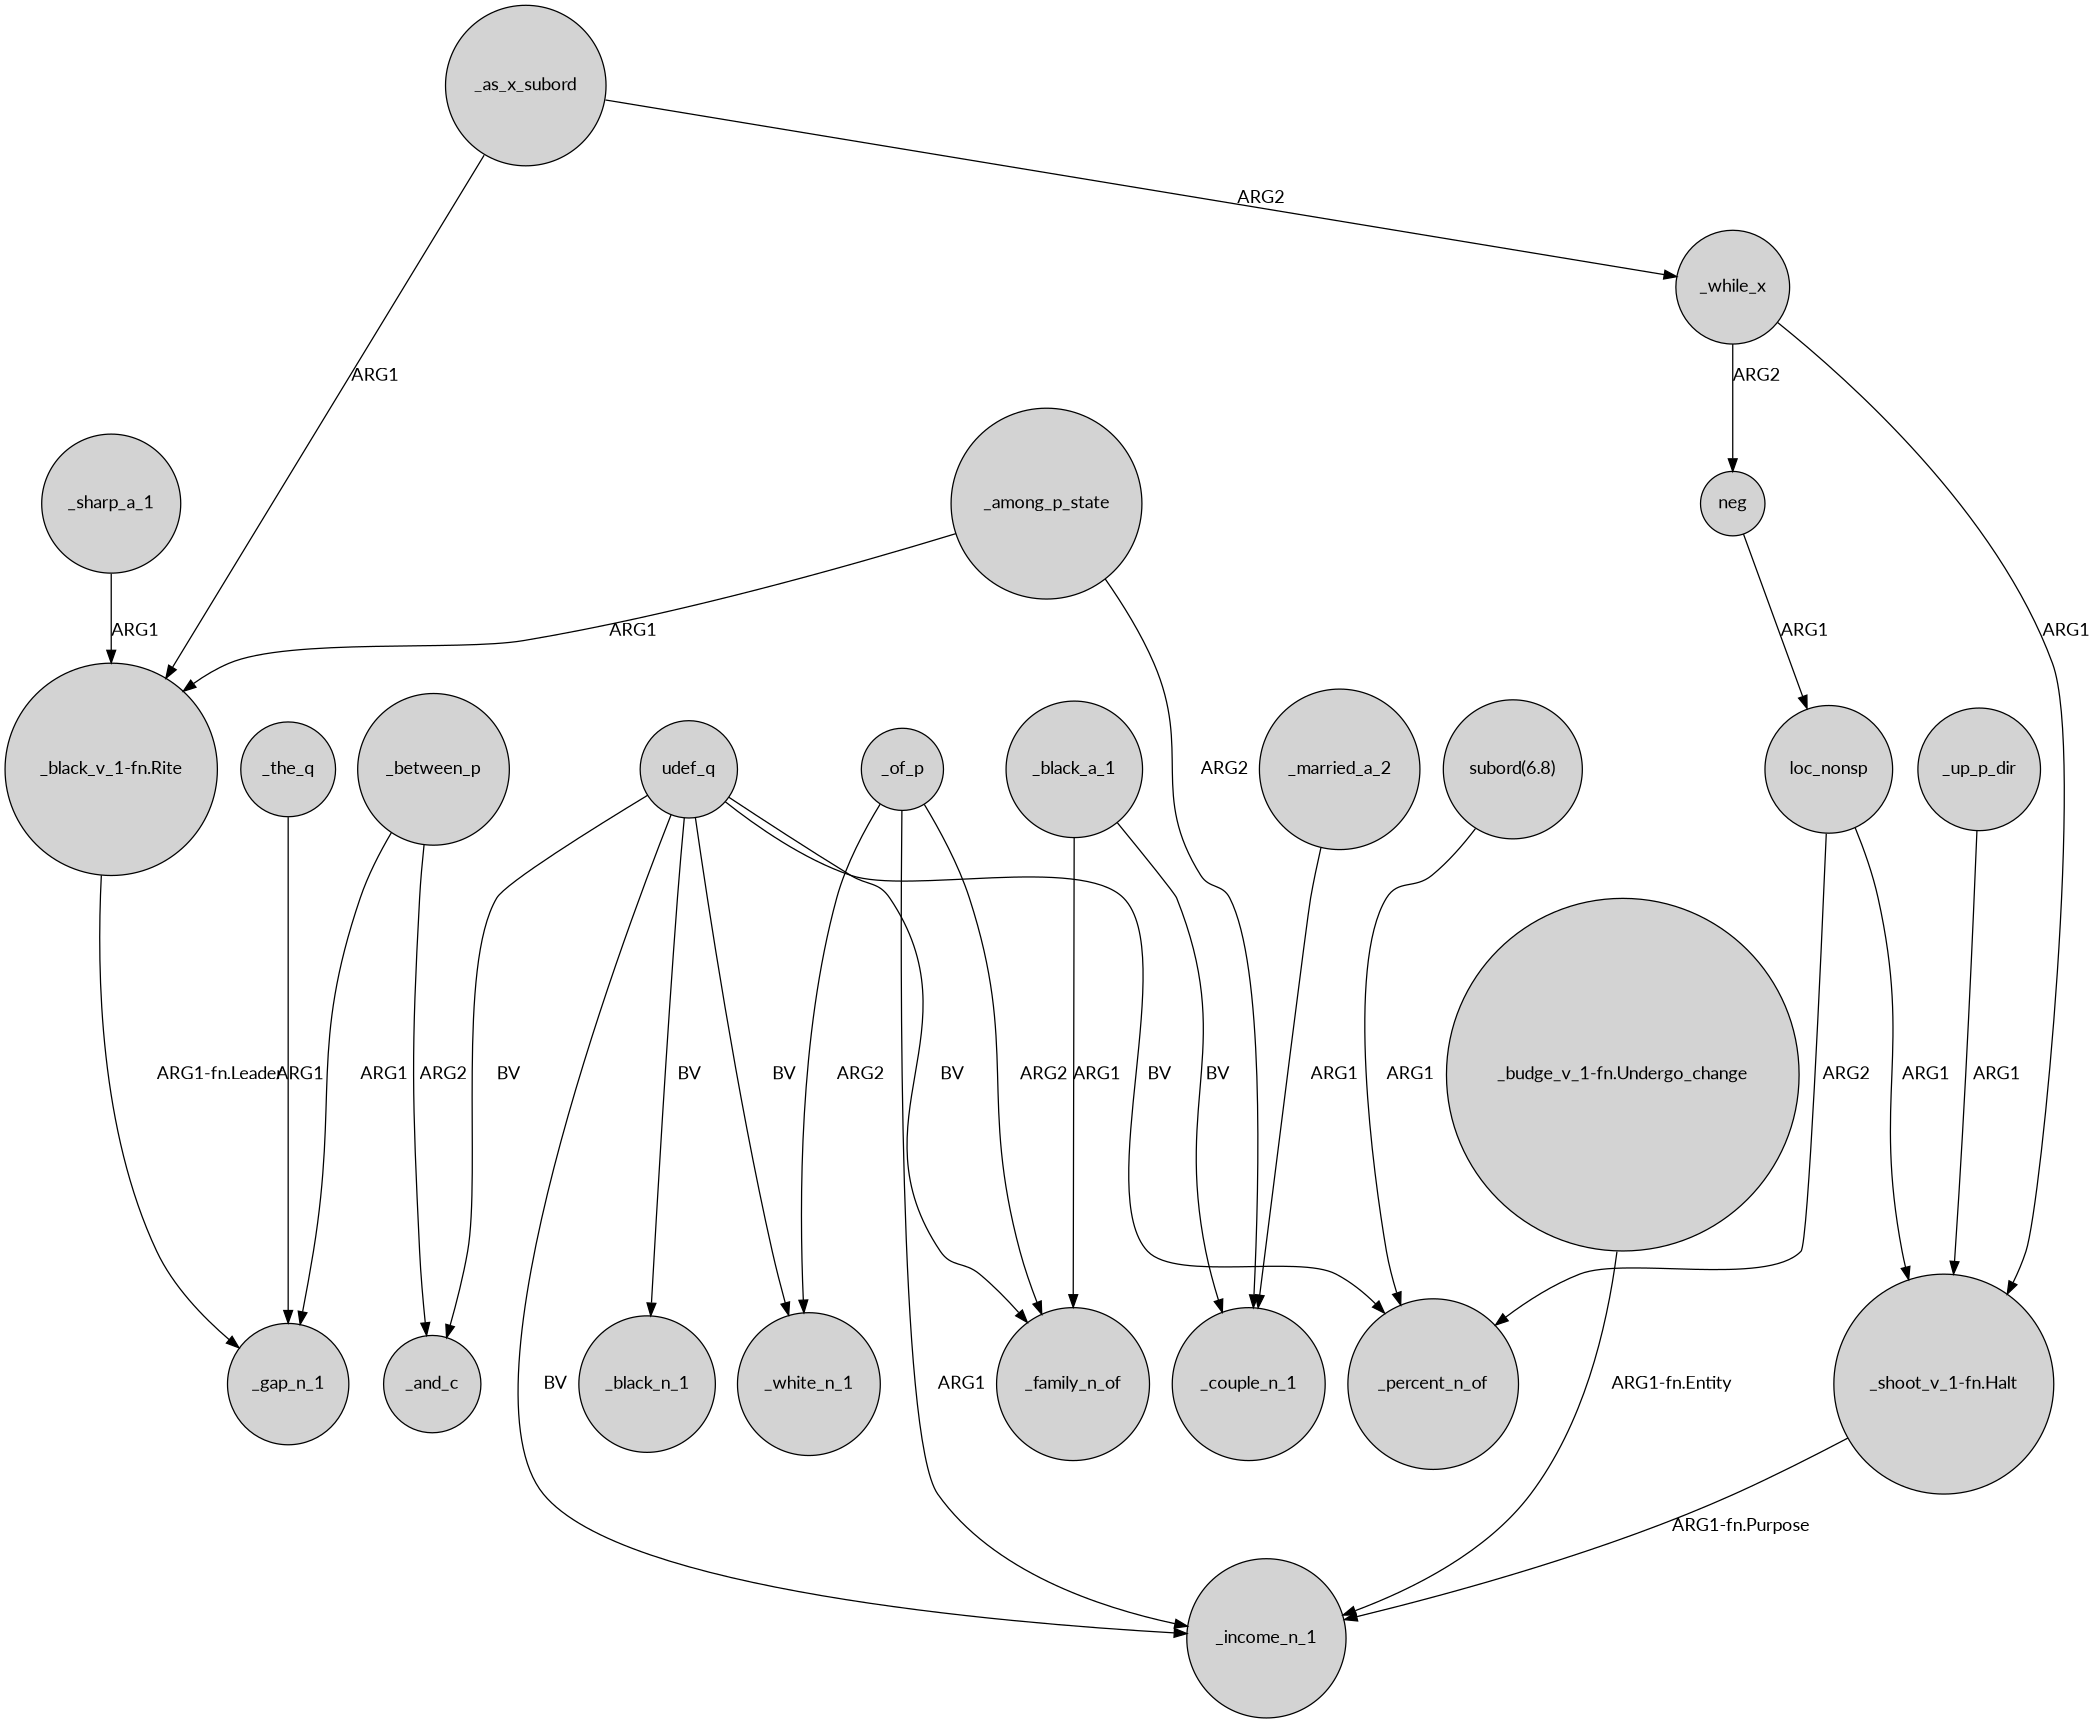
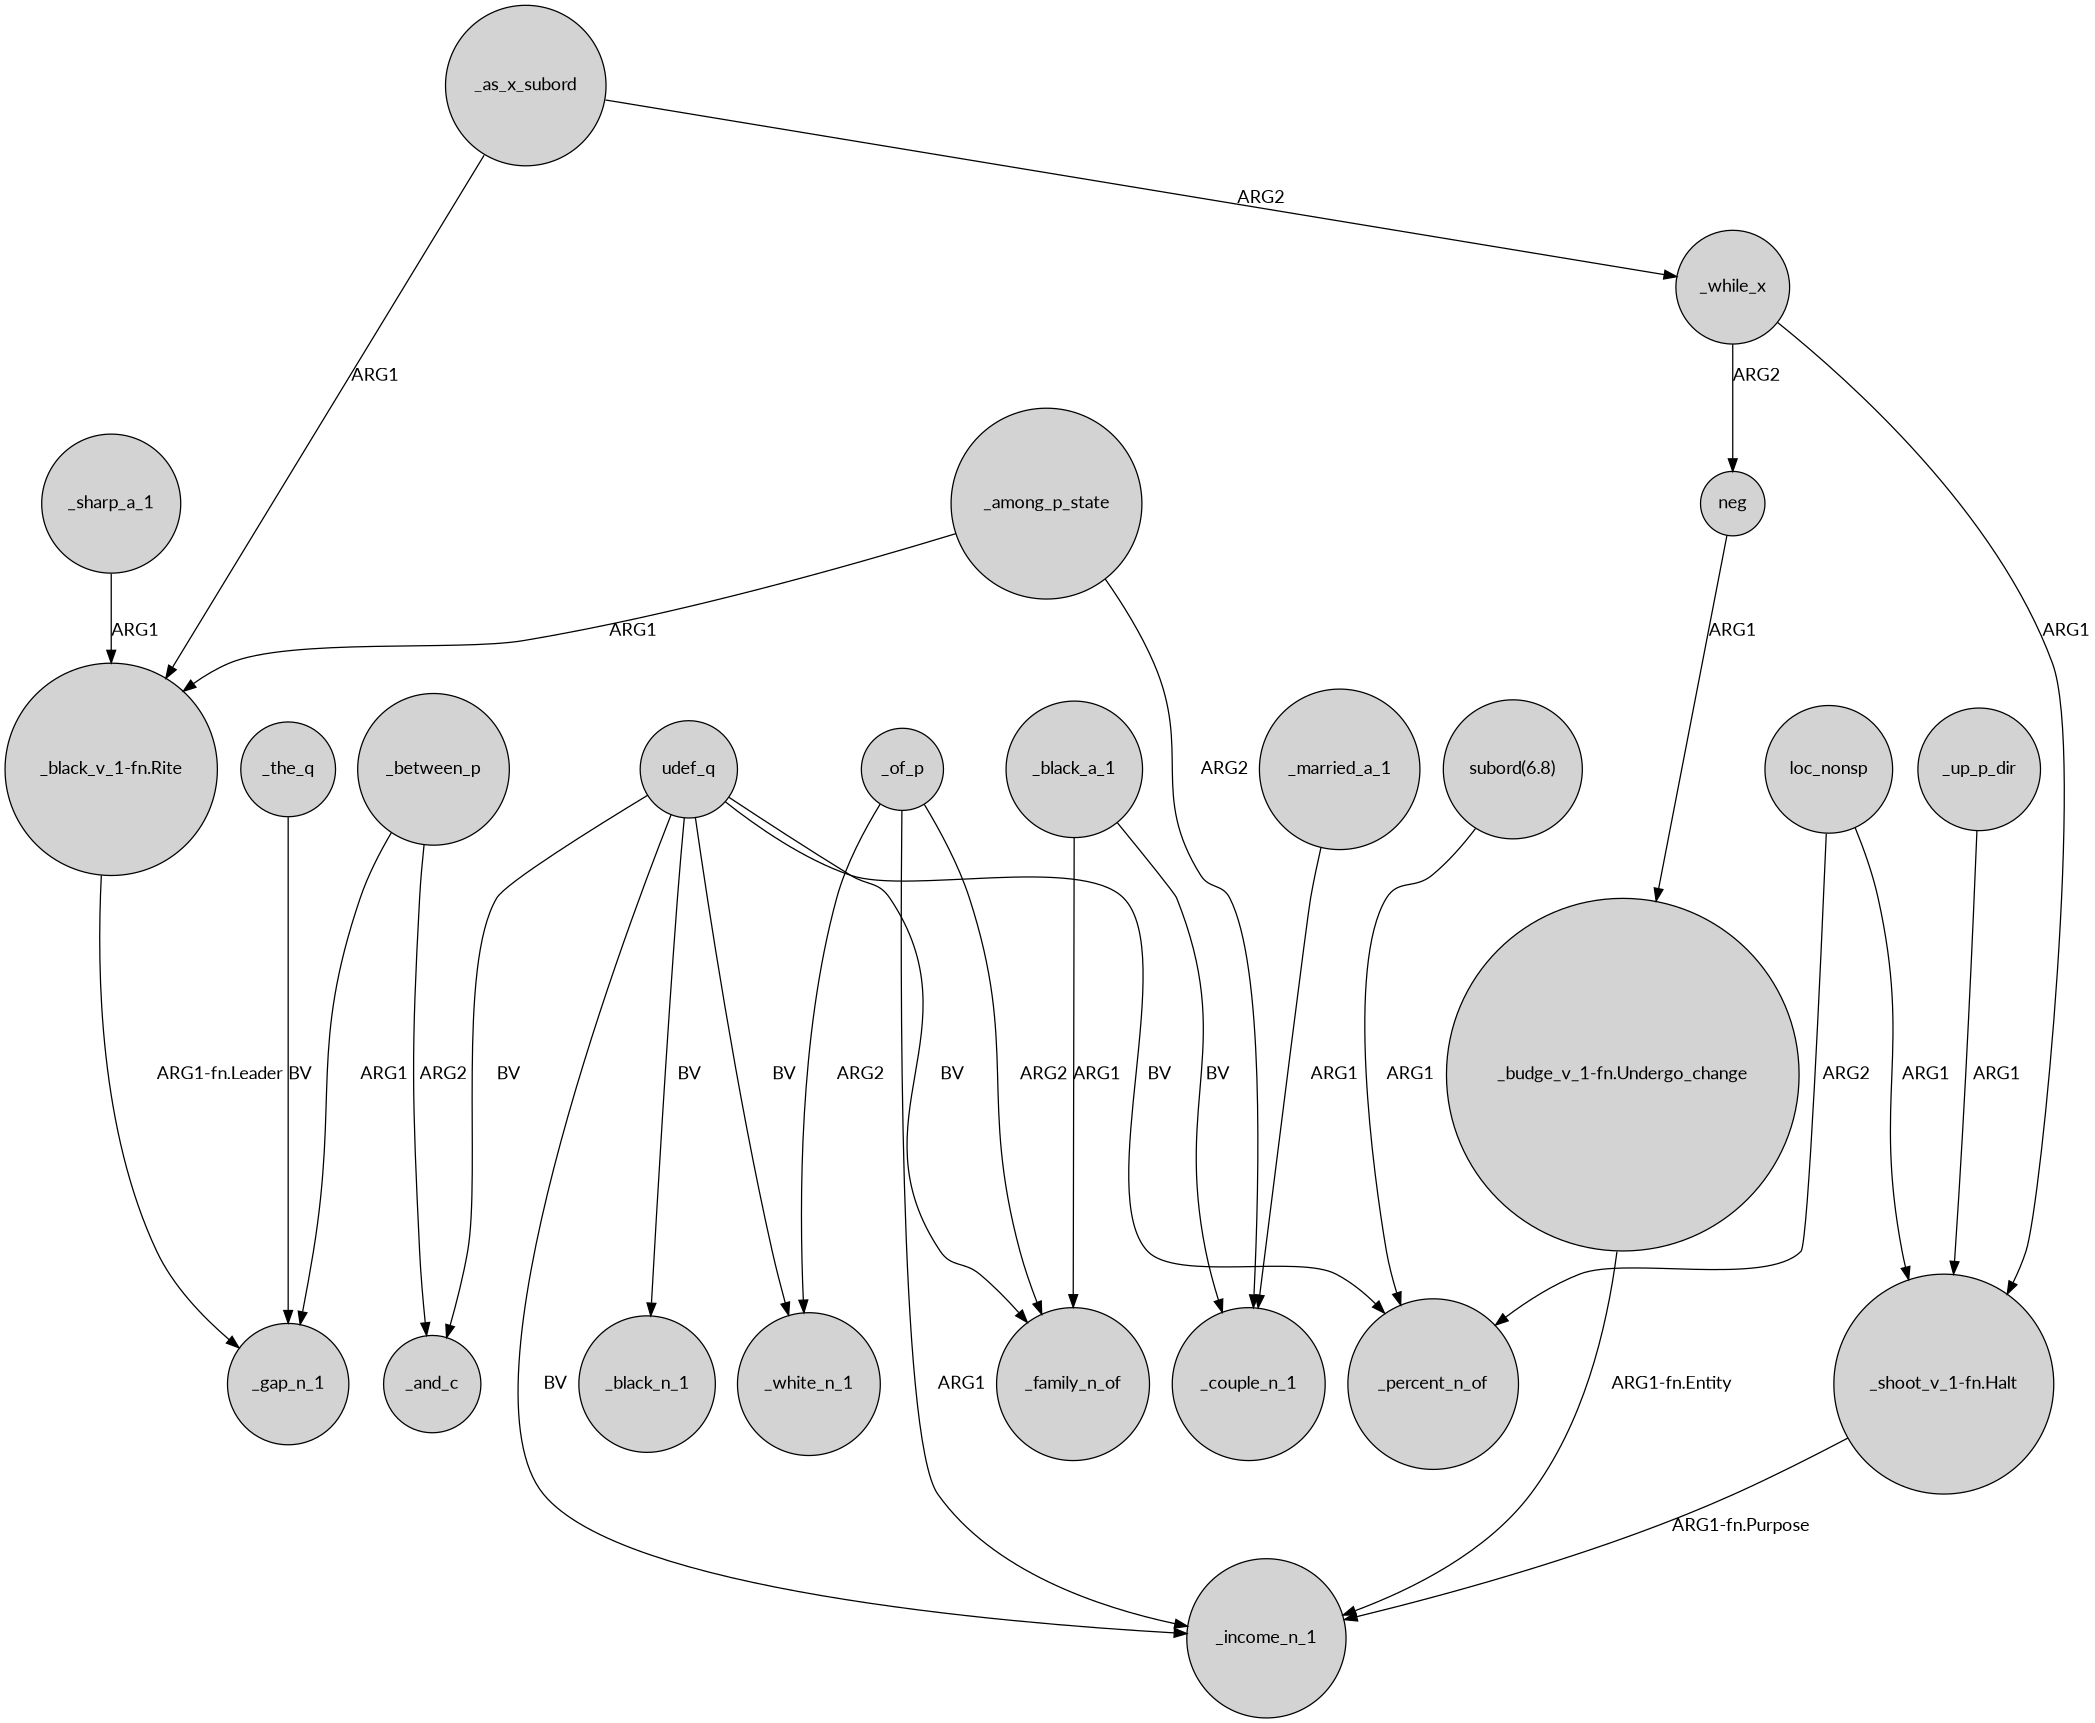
edge "neg" -> "loc_nonsp": now "neg" -> "_budge_v_1-fn.Undergo_change"
node "_married_a_2": label "_married_a_2" -> "_married_a_1"
edge "_the_q" -> "_gap_n_1": label "ARG1" -> "BV"
